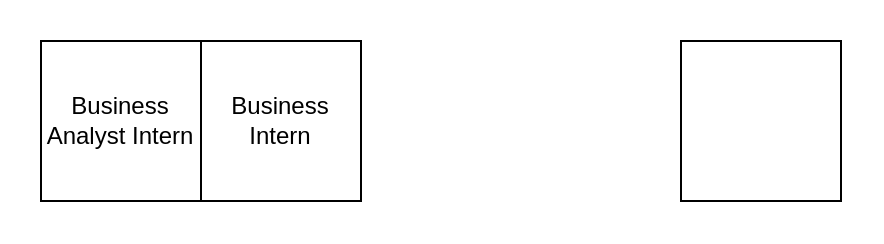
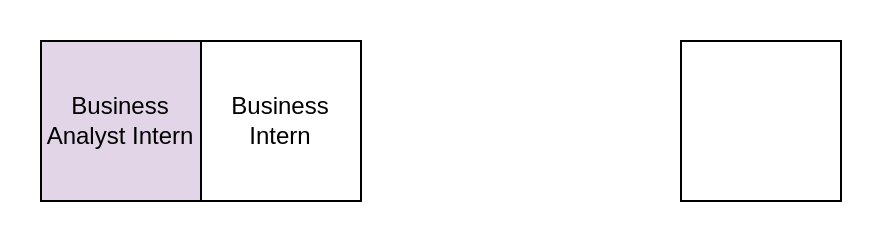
node "Business Analyst Intern": fillcolor #ffffff -> #e1d5e7
